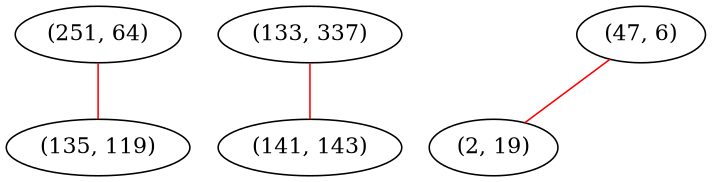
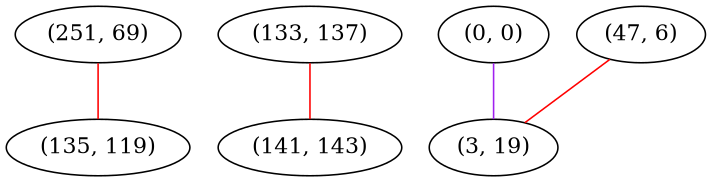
node "(251, 64)": label "(251, 64)" -> "(251, 69)"
node "(133, 337)": label "(133, 337)" -> "(133, 137)"
node "(0, 0)": added
node "(2, 19)": label "(2, 19)" -> "(3, 19)"
